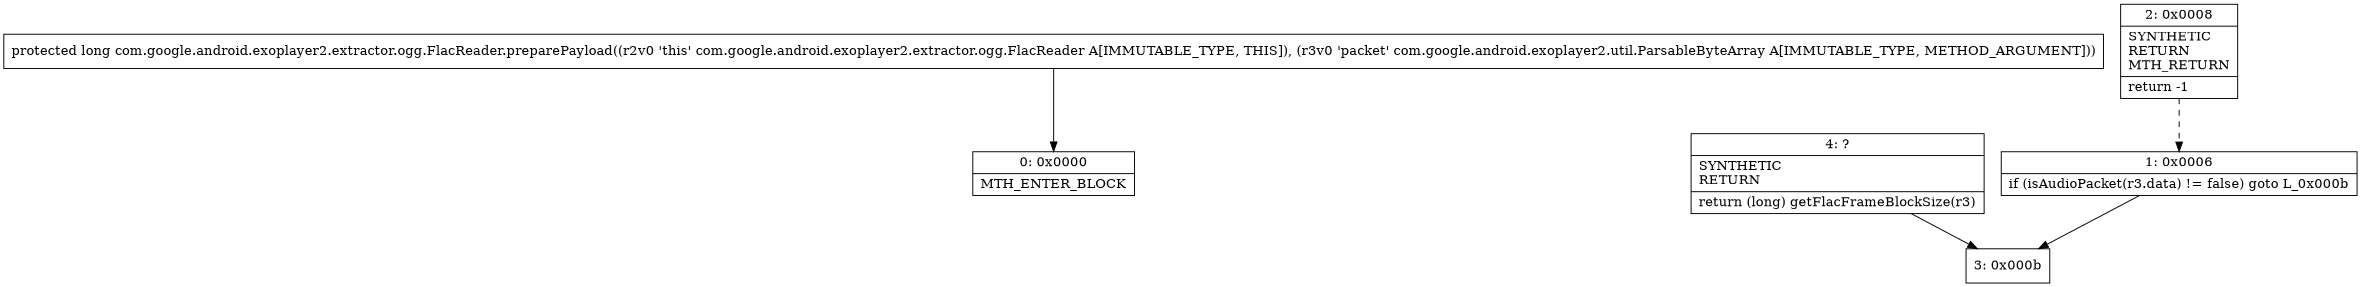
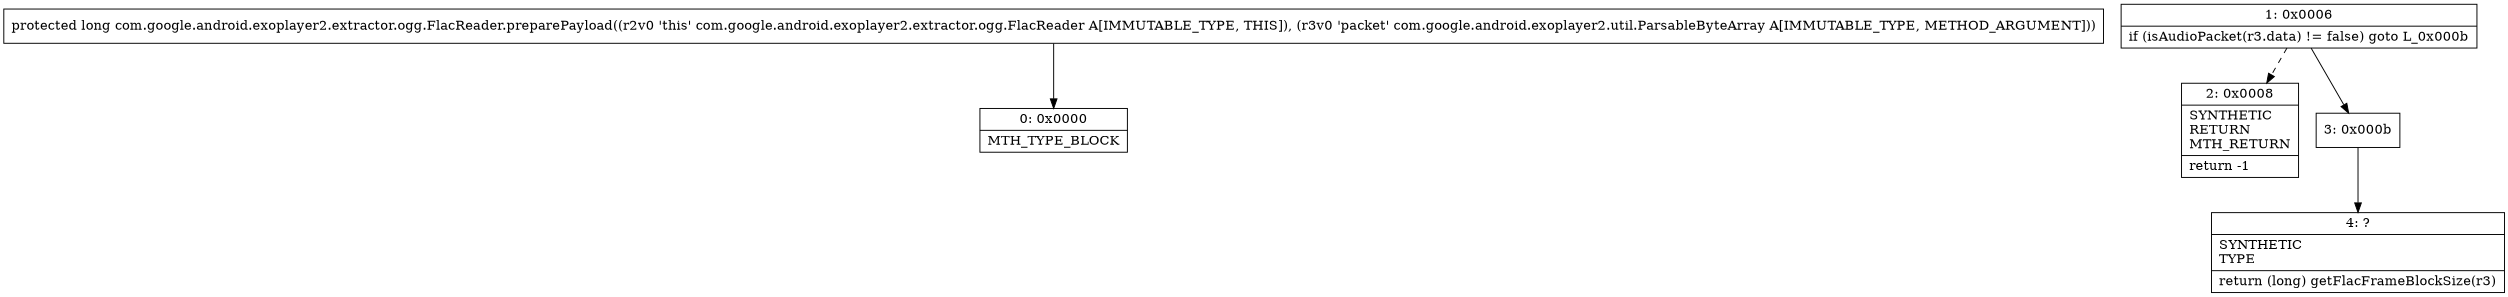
edge "2: 0x0008" -> "1: 0x0006": reversed
node "4: ?": text "RETURN" -> "TYPE"
node "0: 0x0000": text "MTH_ENTER_BLOCK" -> "MTH_TYPE_BLOCK"
edge "4: ?" -> "3: 0x000b": reversed
